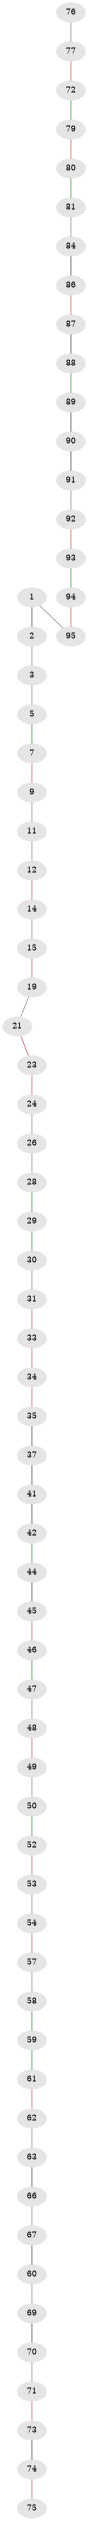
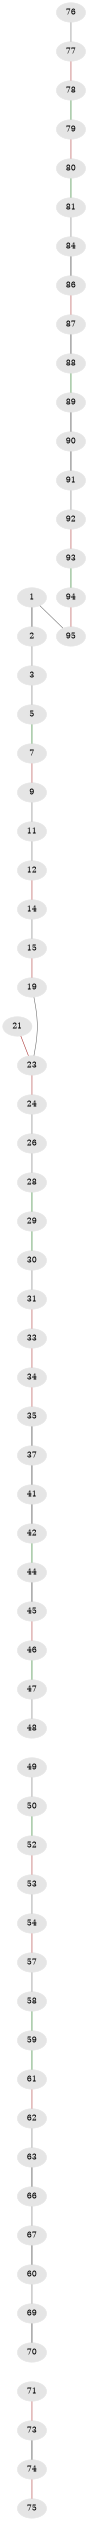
node "72": label "72" -> "78"
edge "19" -- "21": now "19" -- "23"
edge "48" -- "49": removed
edge "70" -- "71": removed
